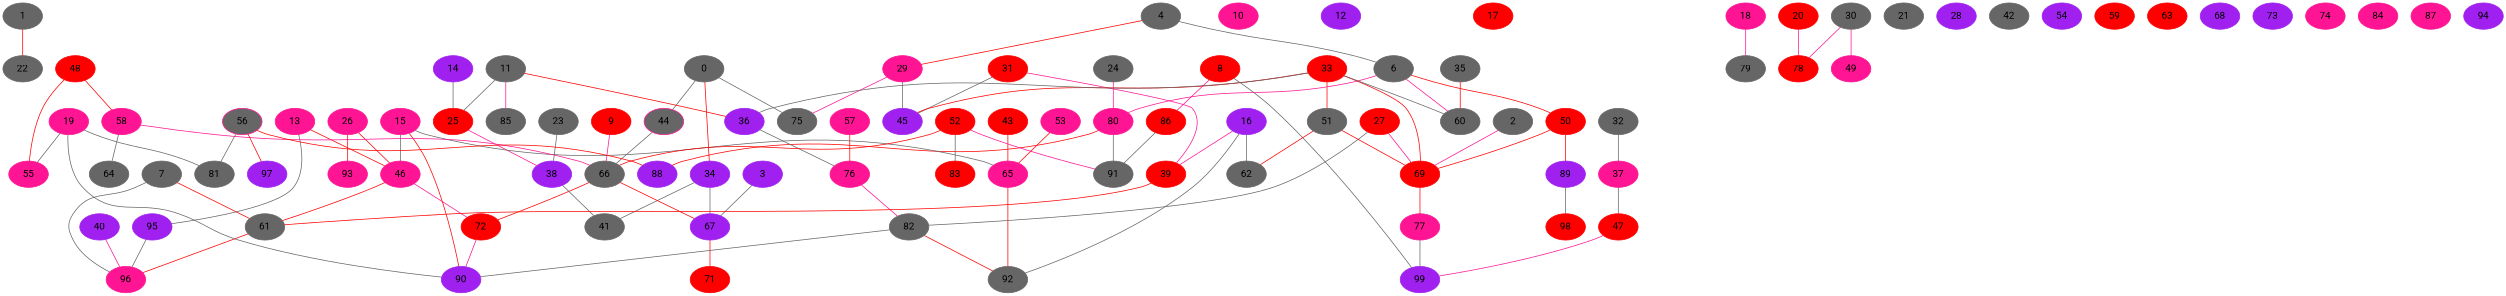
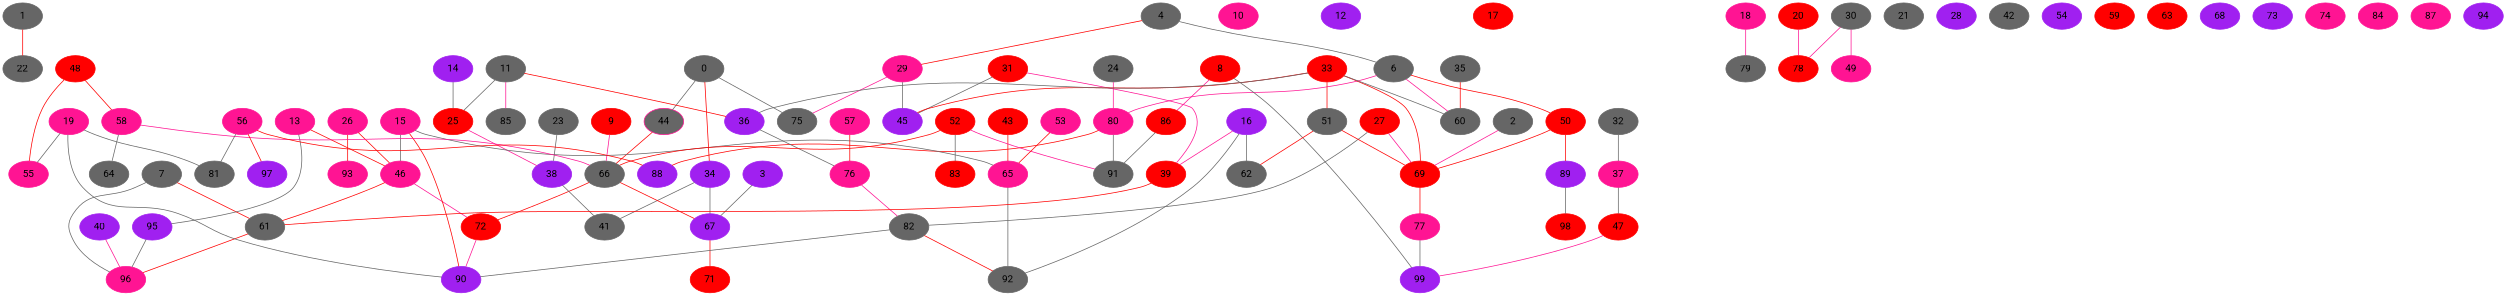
node "56": fillcolor gray40 -> deeppink
edge "44" -- "66": color gray40 -> red
edge "65" -- "92": color red -> gray40
